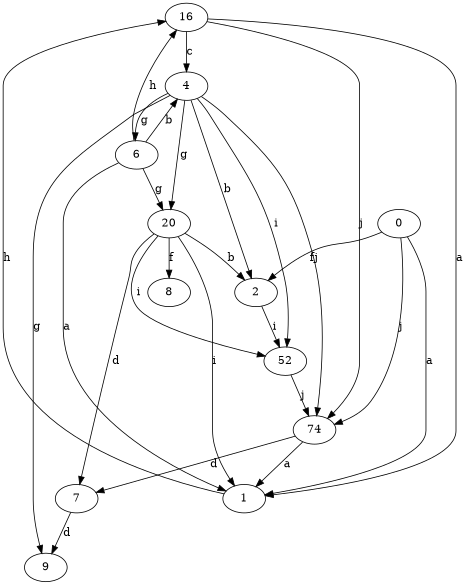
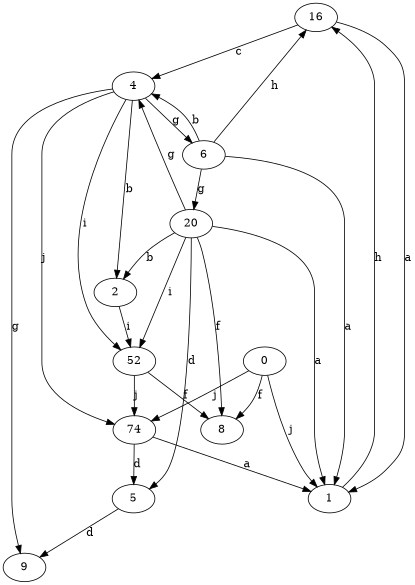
edge "4" -> "20": reversed
edge "16" -> "74": removed, label "j"
edge "0" -> "2": now "0" -> "8"
edge "20" -> "1": label "i" -> "a"
edge "0" -> "1": label "a" -> "j"
edge "52" -> "8": added, label "f"
node "7": label "7" -> "5"
